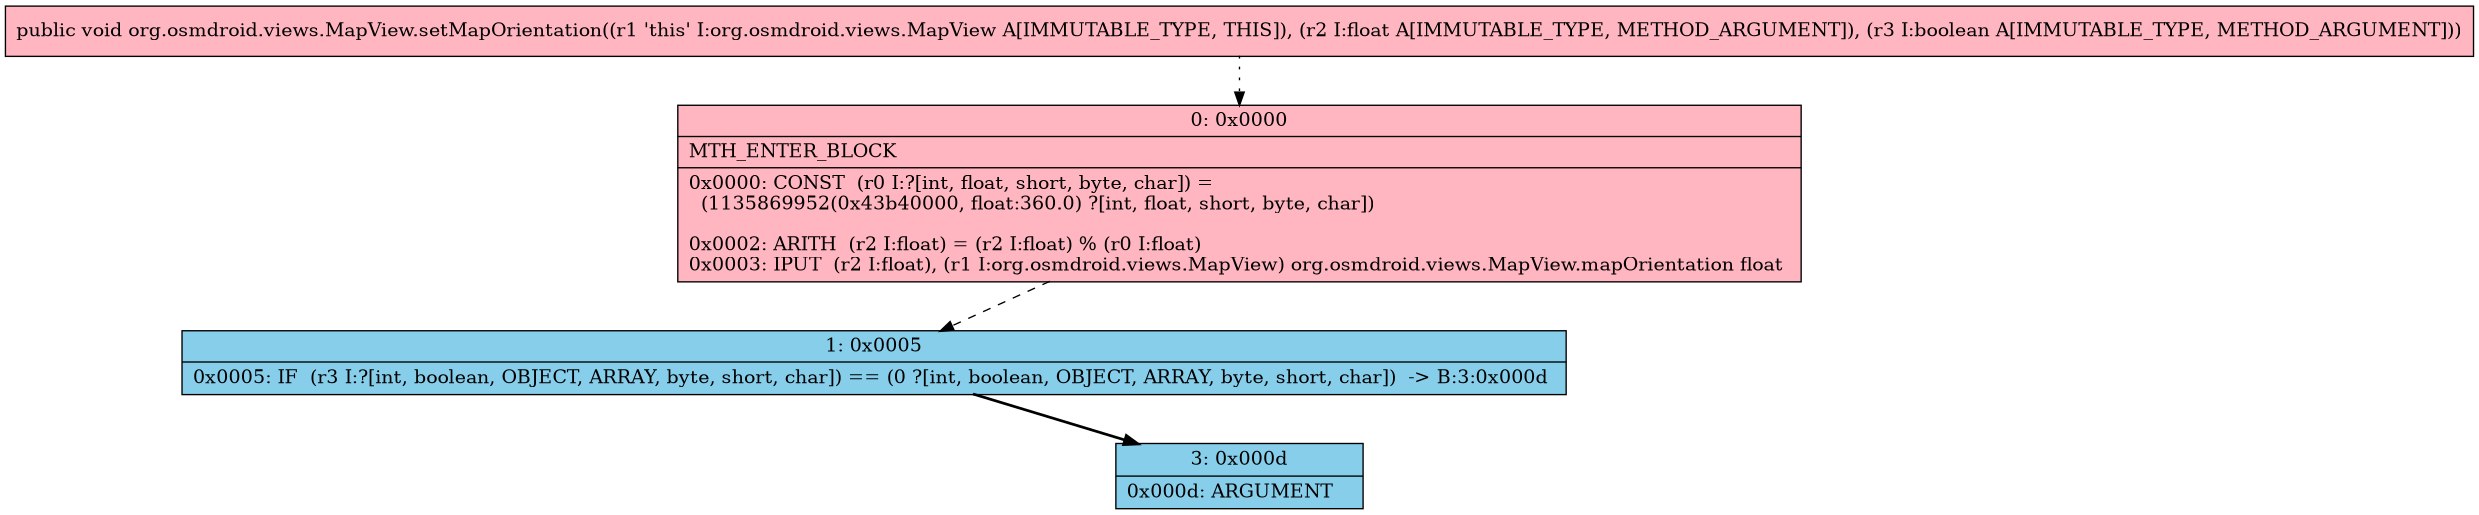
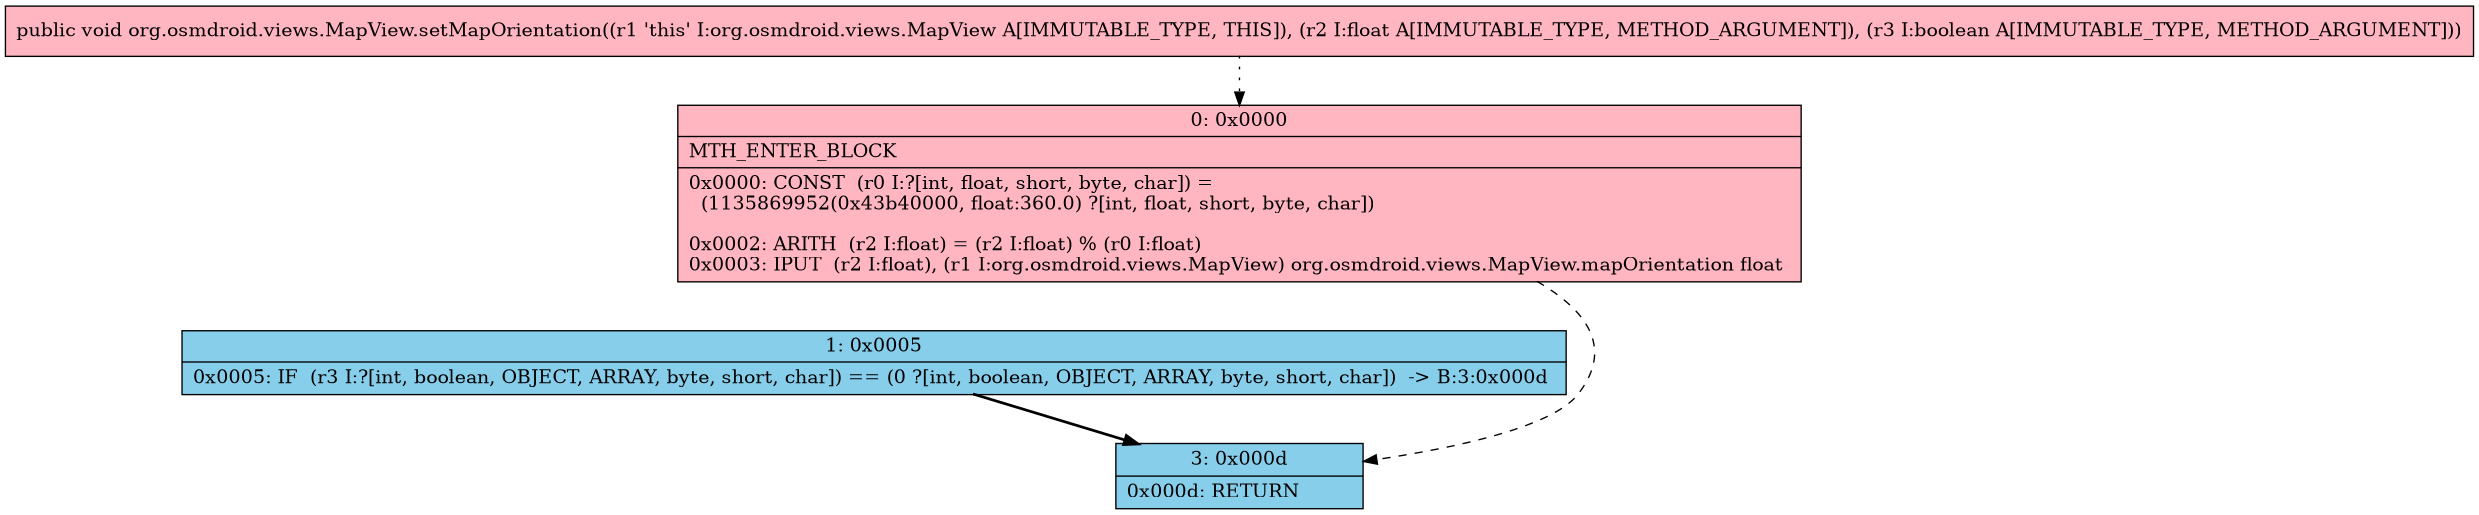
edge "0: 0x0000" -> "1: 0x0005": now "0: 0x0000" -> "3: 0x000d"
node "3: 0x000d": text "0x000d: ARGUMENT" -> "0x000d: RETURN"
